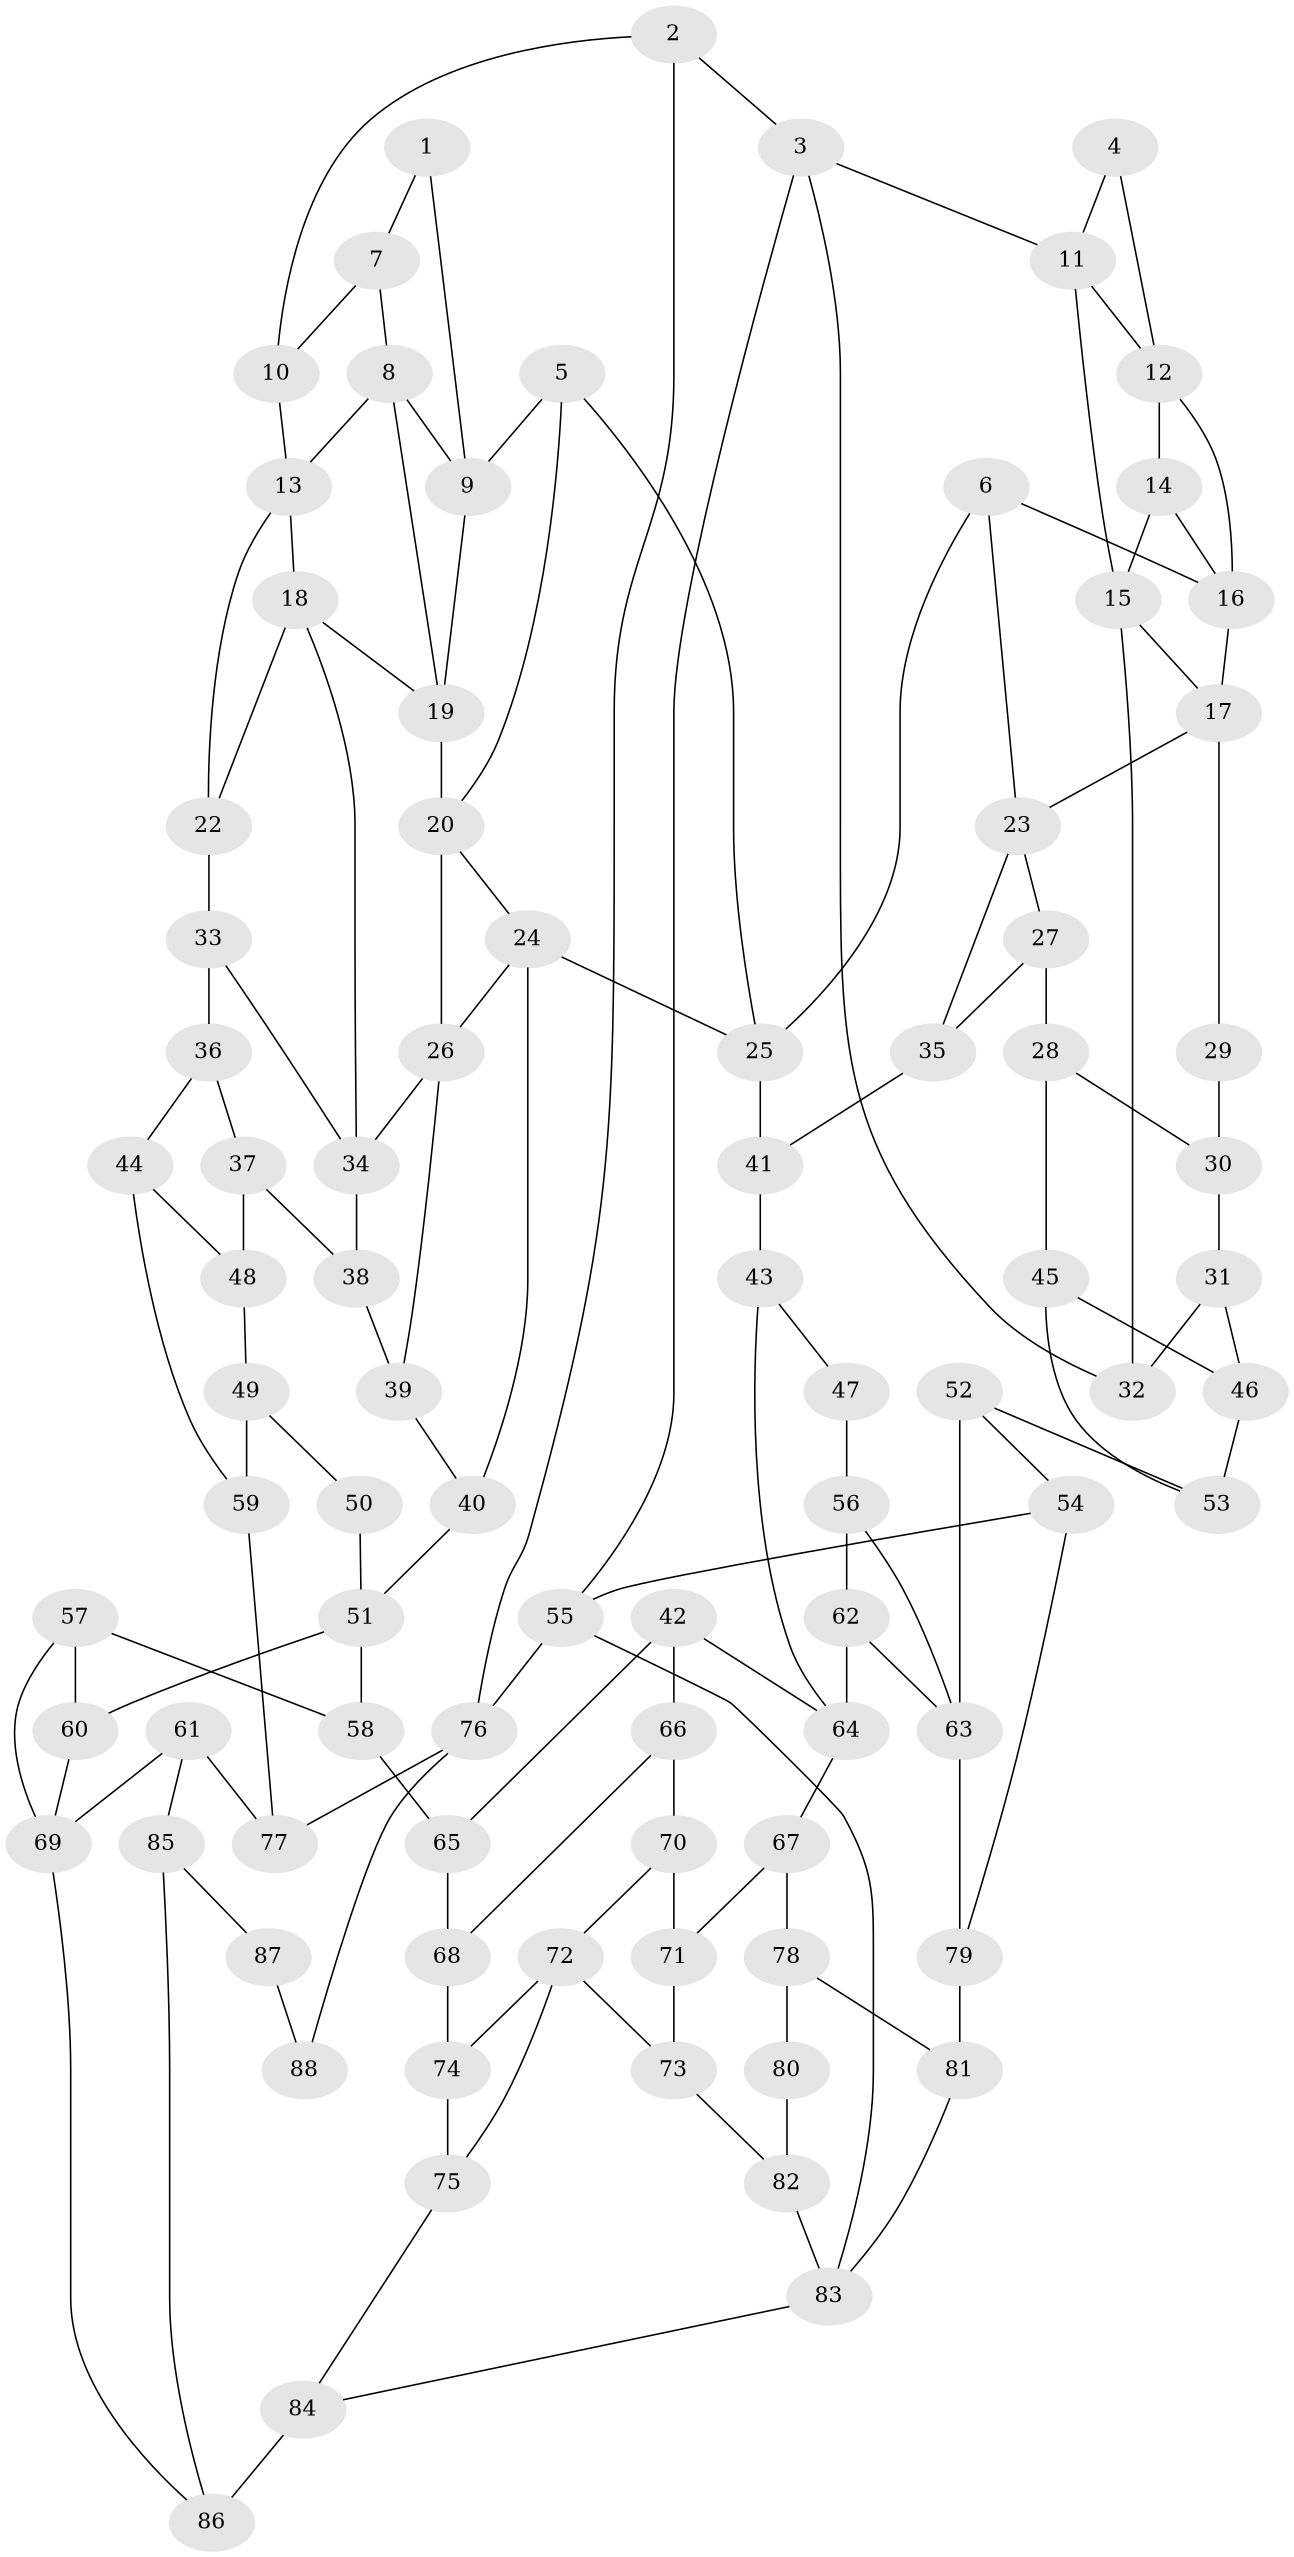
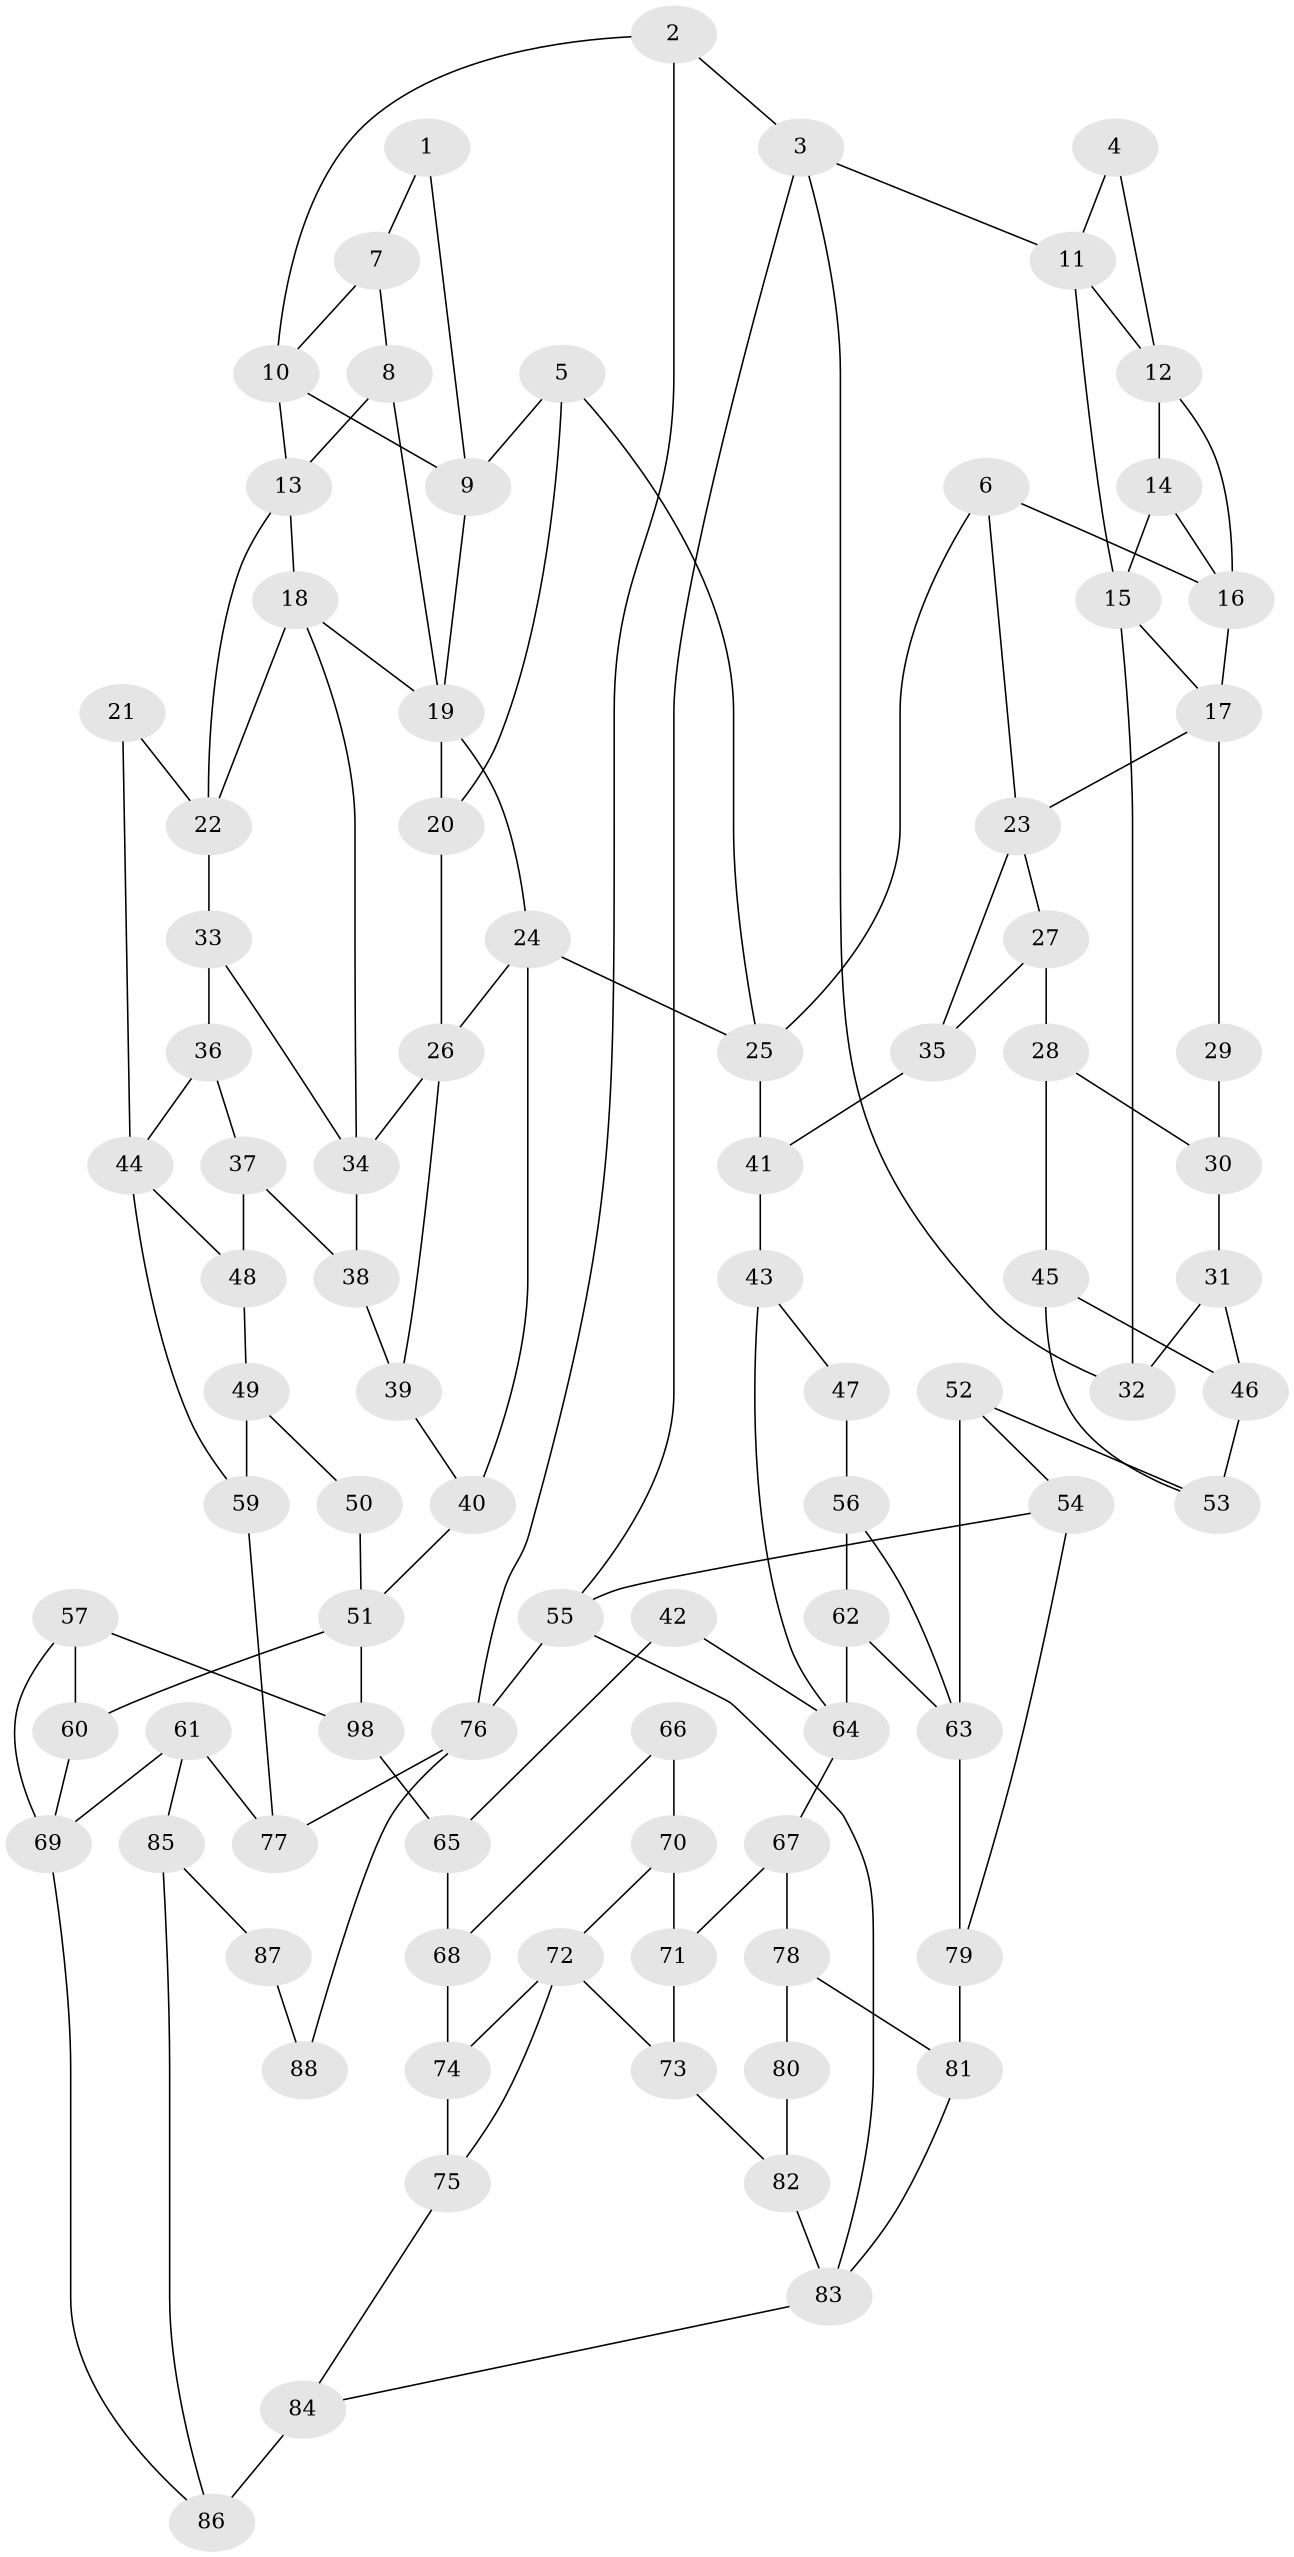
edge "8" -- "9": now "10" -- "9"
node "21": added
edge "20" -- "24": now "19" -- "24"
edge "42" -- "66": removed
node "58": label "58" -> "98"
